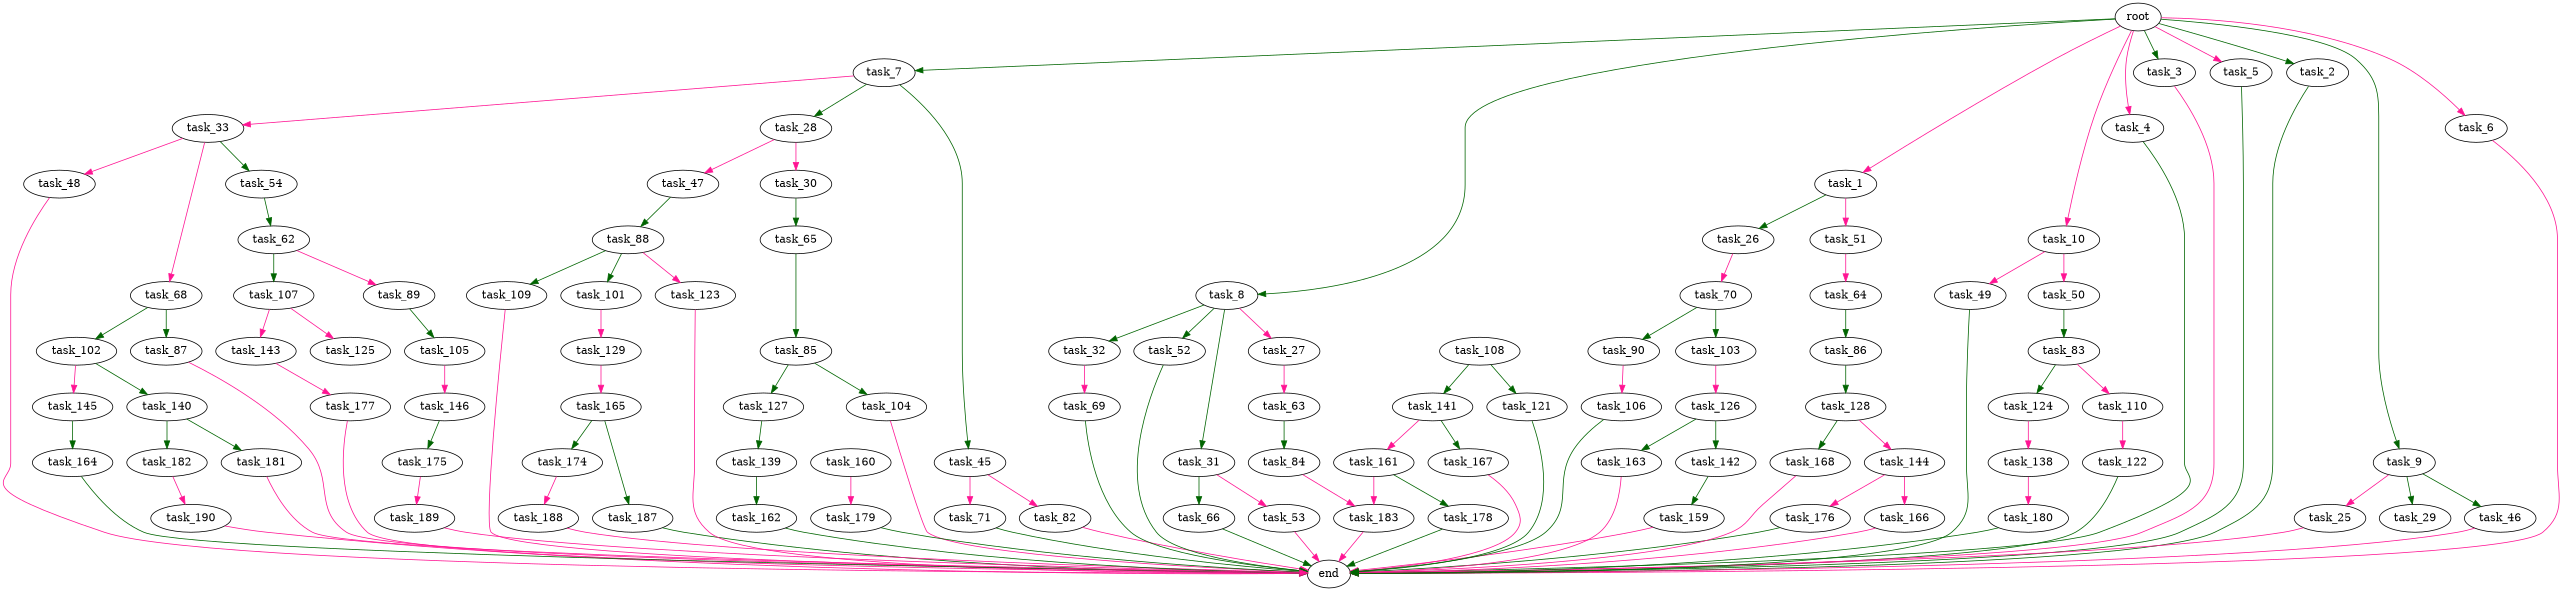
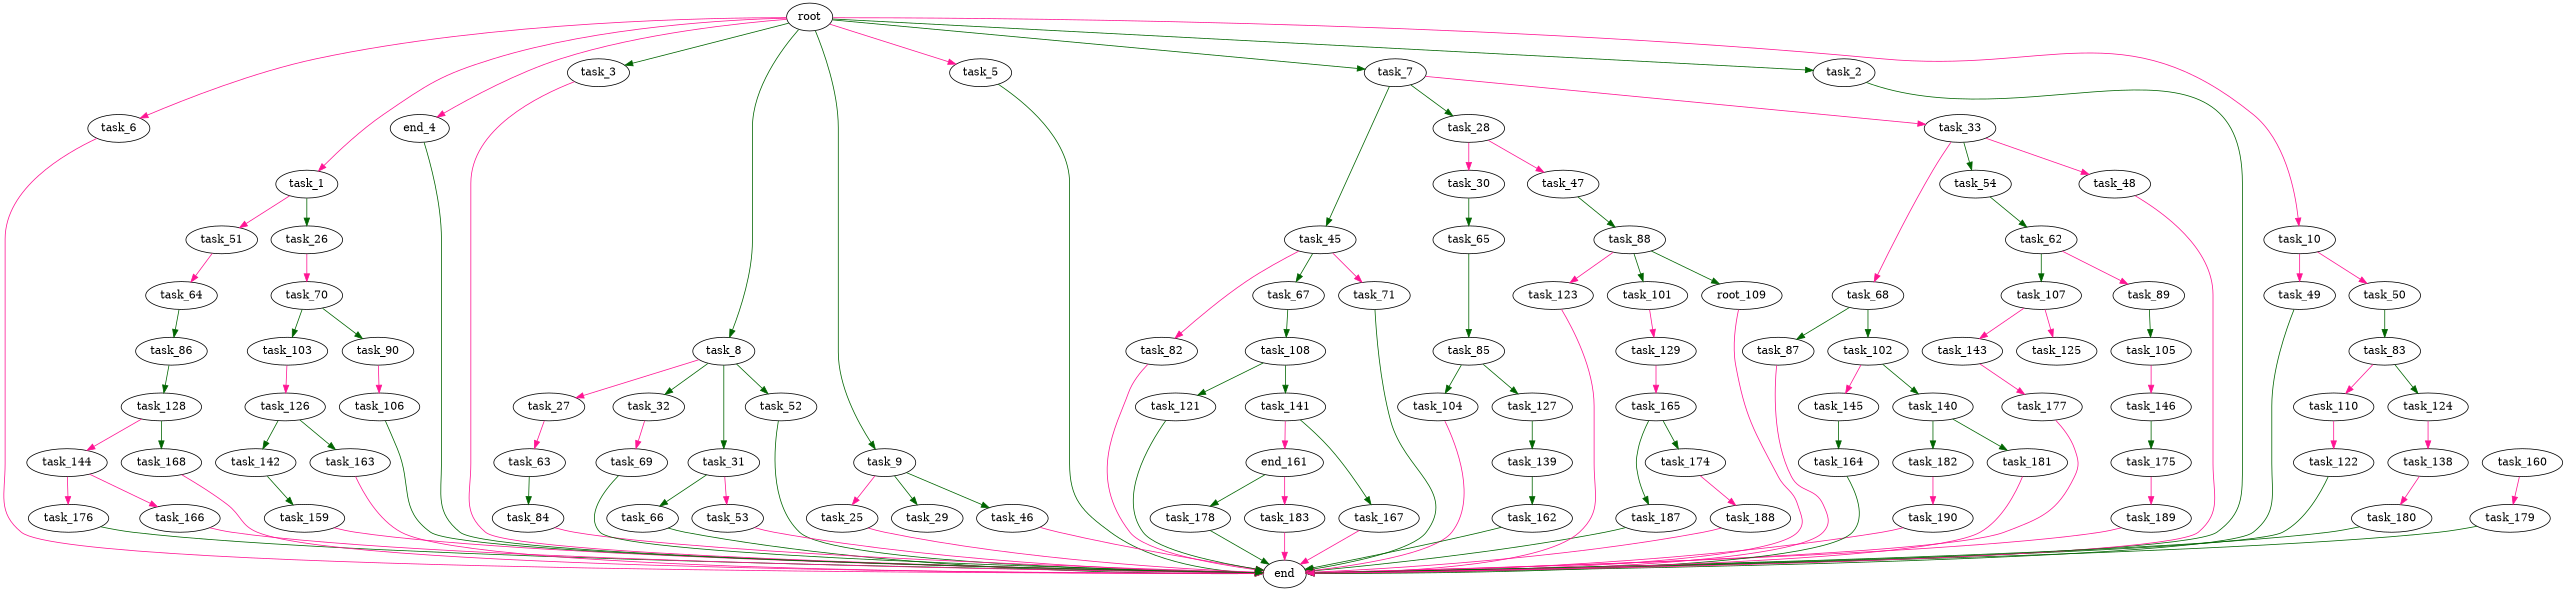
node "task_4": label "task_4" -> "end_4"
node "task_109": label "task_109" -> "root_109"
node "task_67": added
node "task_161": label "task_161" -> "end_161"
edge "task_84" -> "task_183": now "task_84" -> "end"
